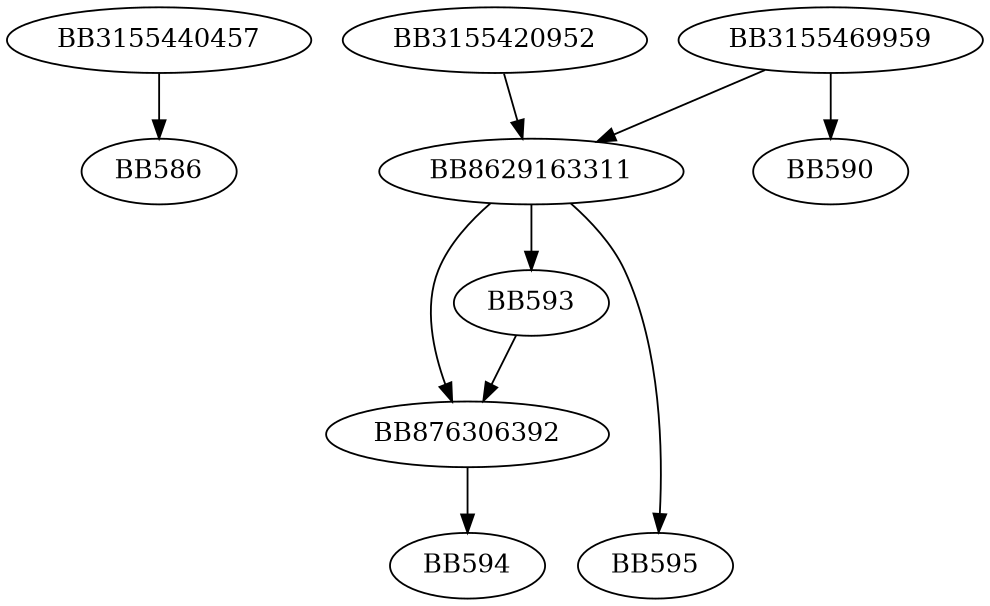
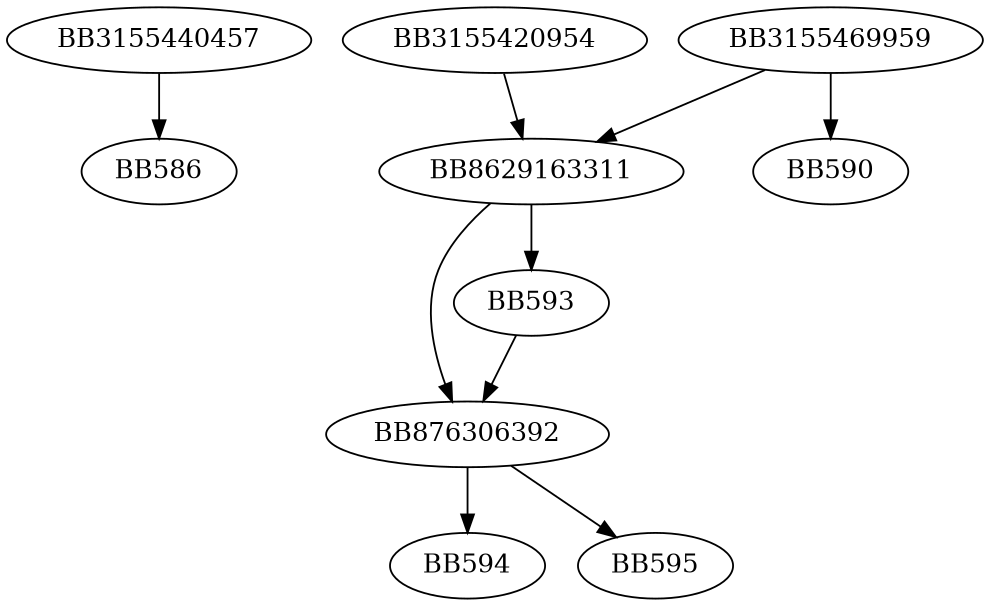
node "BB3155420952": label "BB3155420952" -> "BB3155420954"
edge "BB8629163311" -> "BB595": now "BB876306392" -> "BB595"
